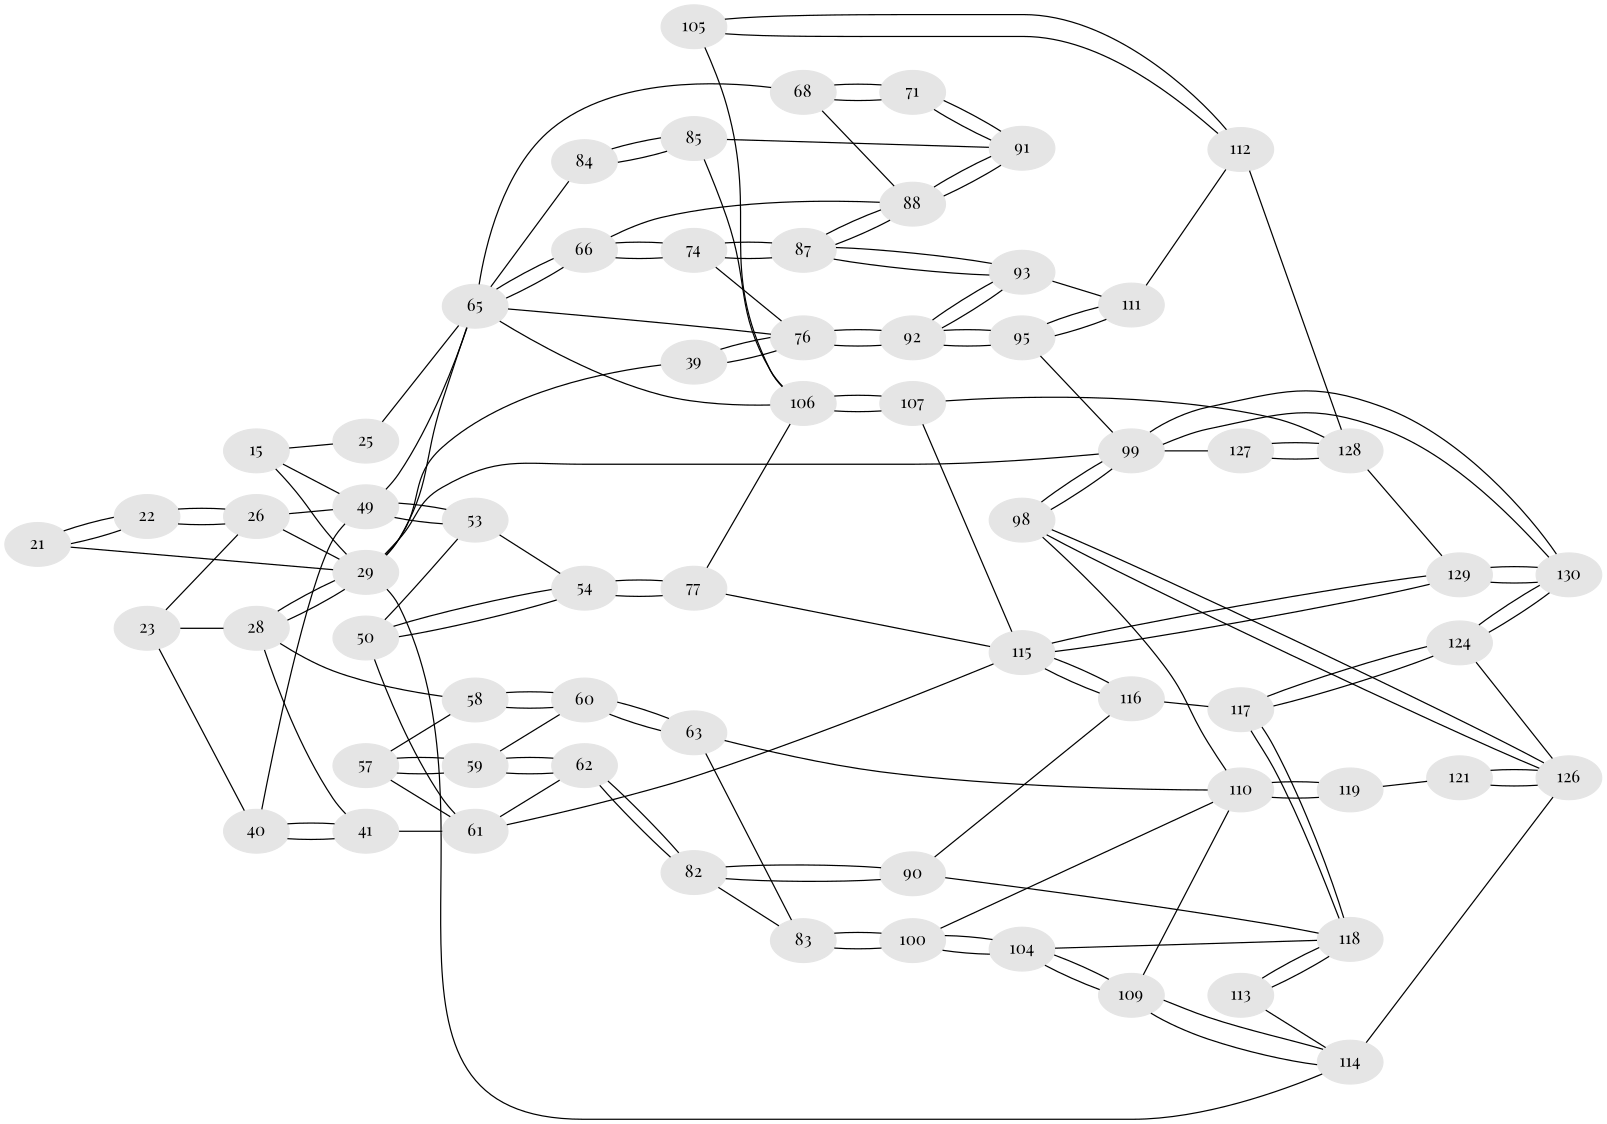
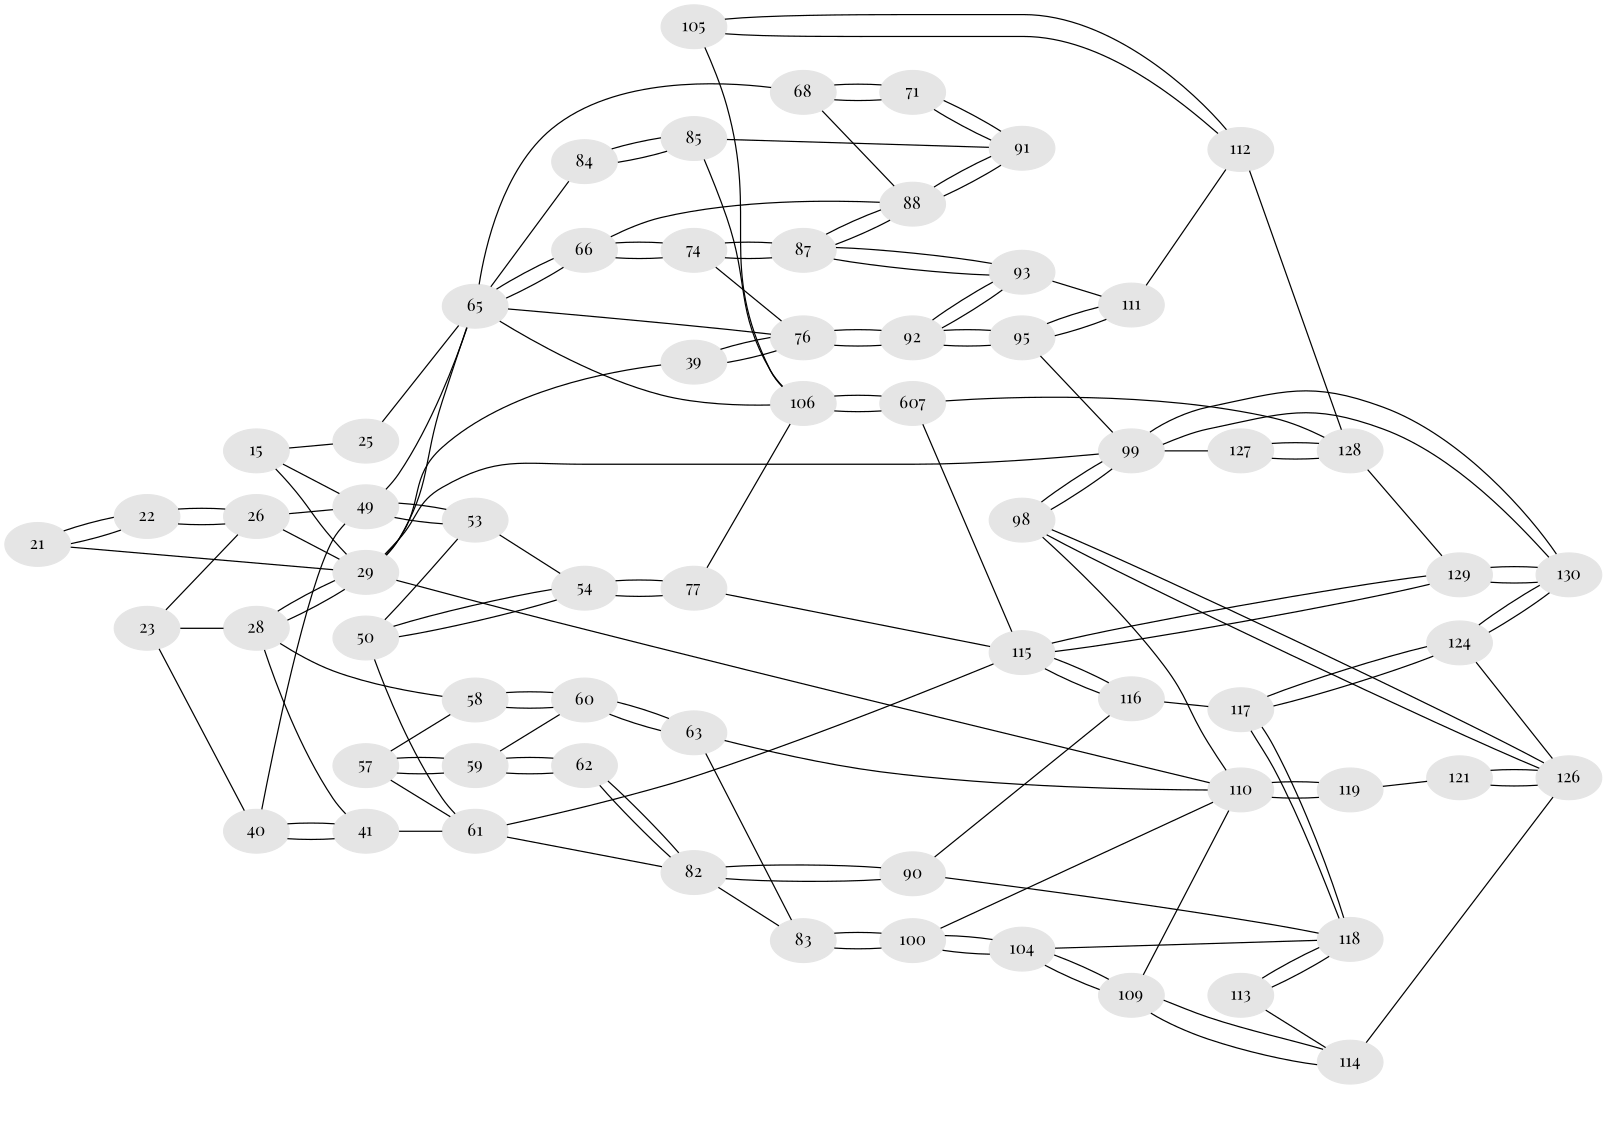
node "107": label "107" -> "607"
edge "62" -- "61": now "82" -- "61"
edge "29" -- "114": now "29" -- "110"
